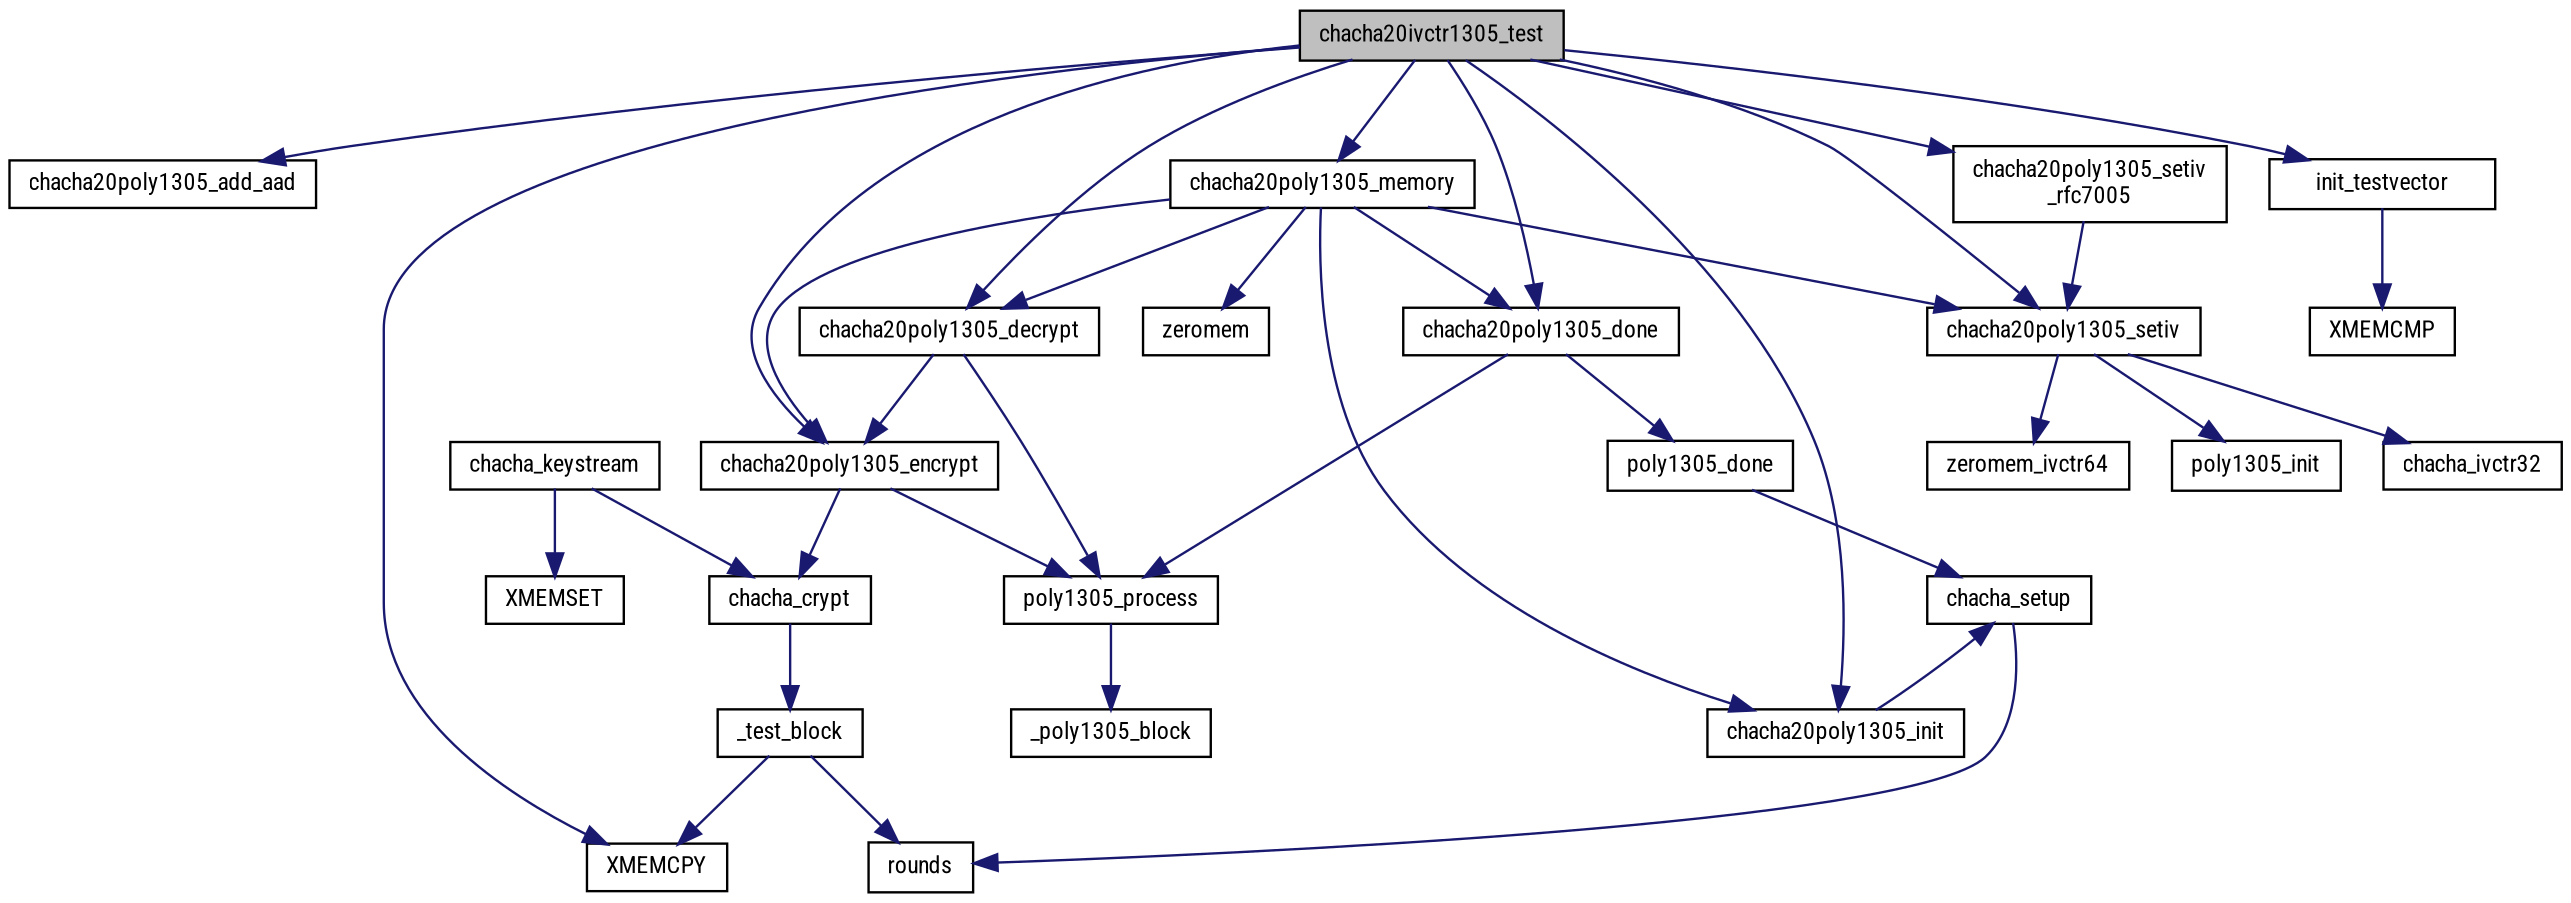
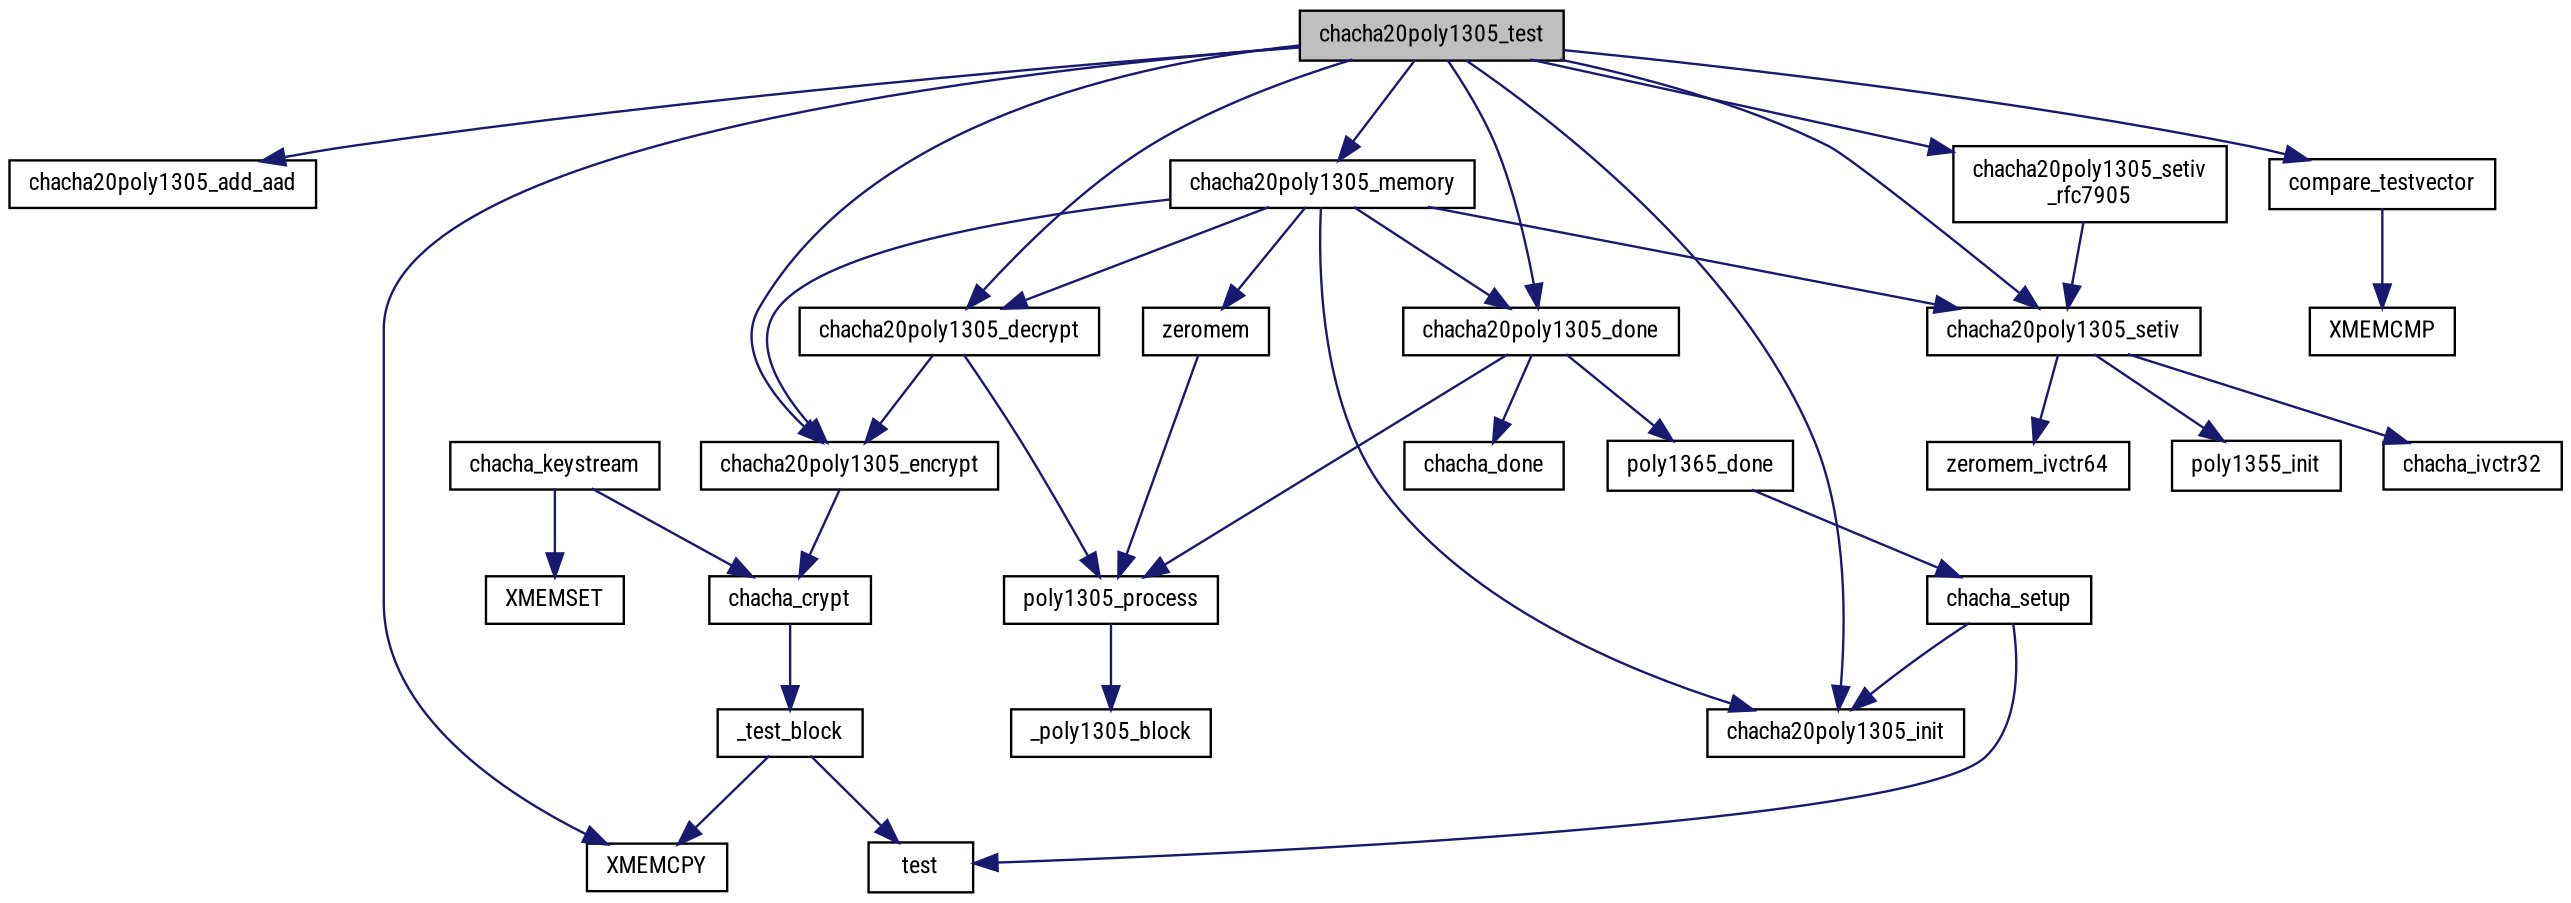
node "chacha20ivctr1305_test": label "chacha20ivctr1305_test" -> "chacha20poly1305_test"
node "chacha20poly1305_setiv _rfc7005": label "chacha20poly1305_setiv _rfc7005" -> "chacha20poly1305_setiv _rfc7905"
node "init_testvector": label "init_testvector" -> "compare_testvector"
node "chacha_done": added
node "poly1305_done": label "poly1305_done" -> "poly1365_done"
node "poly1305_init": label "poly1305_init" -> "poly1355_init"
edge "chacha20poly1305_encrypt" -> "poly1305_process": now "zeromem" -> "poly1305_process"
edge "chacha20poly1305_init" -> "chacha_setup": reversed
node "rounds": label "rounds" -> "test"
